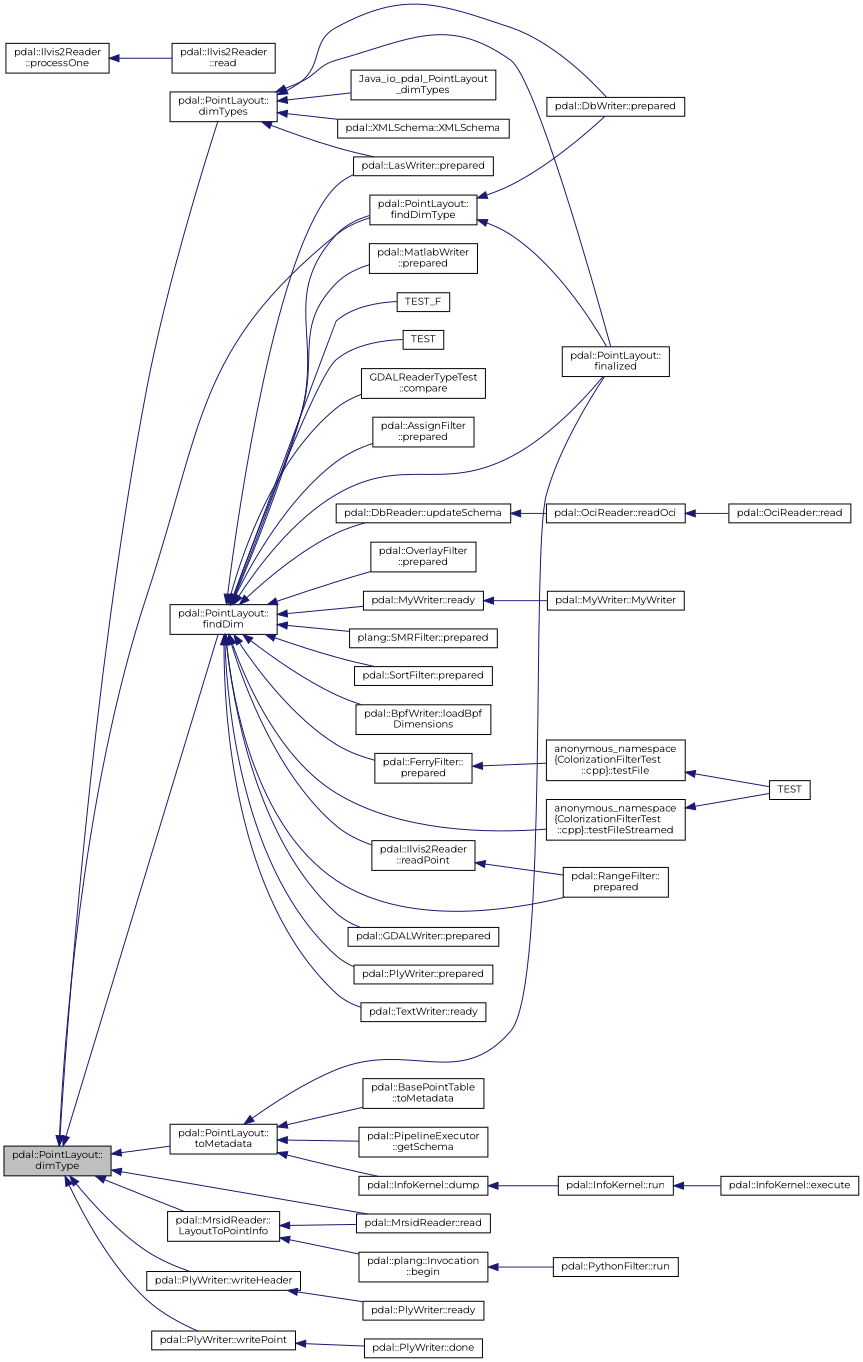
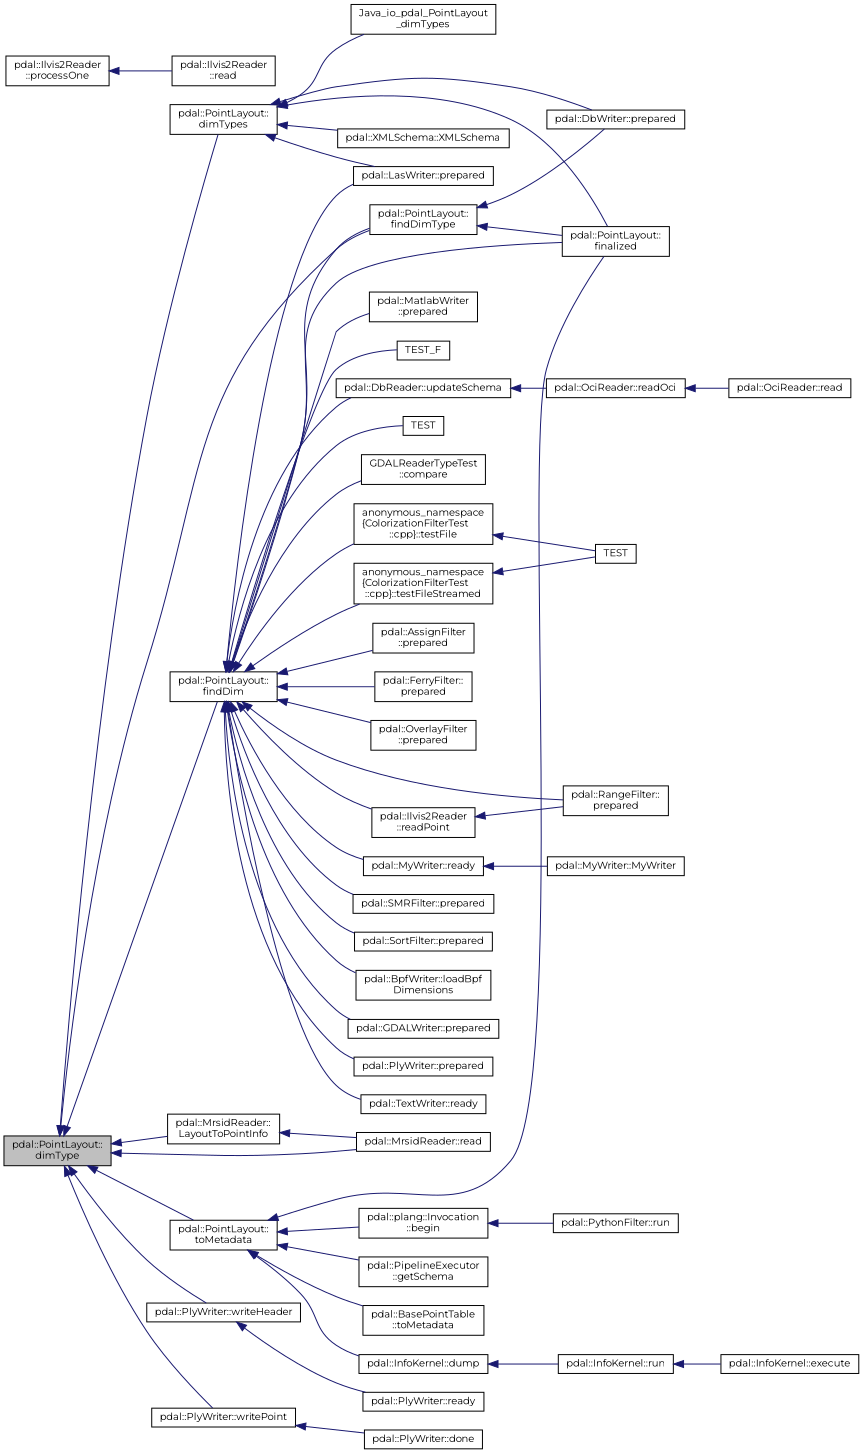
node "plang::SMRFilter::prepared": label "plang::SMRFilter::prepared" -> "pdal::SMRFilter::prepared"
edge "anonymous_namespace {ColorizationFilterTest ::cpp}::testFile" -> "pdal::FerryFilter:: prepared": now "anonymous_namespace {ColorizationFilterTest ::cpp}::testFile" -> "pdal::PointLayout:: findDim"
edge "pdal::plang::Invocation ::begin" -> "pdal::MrsidReader:: LayoutToPointInfo": now "pdal::plang::Invocation ::begin" -> "pdal::PointLayout:: toMetadata"
